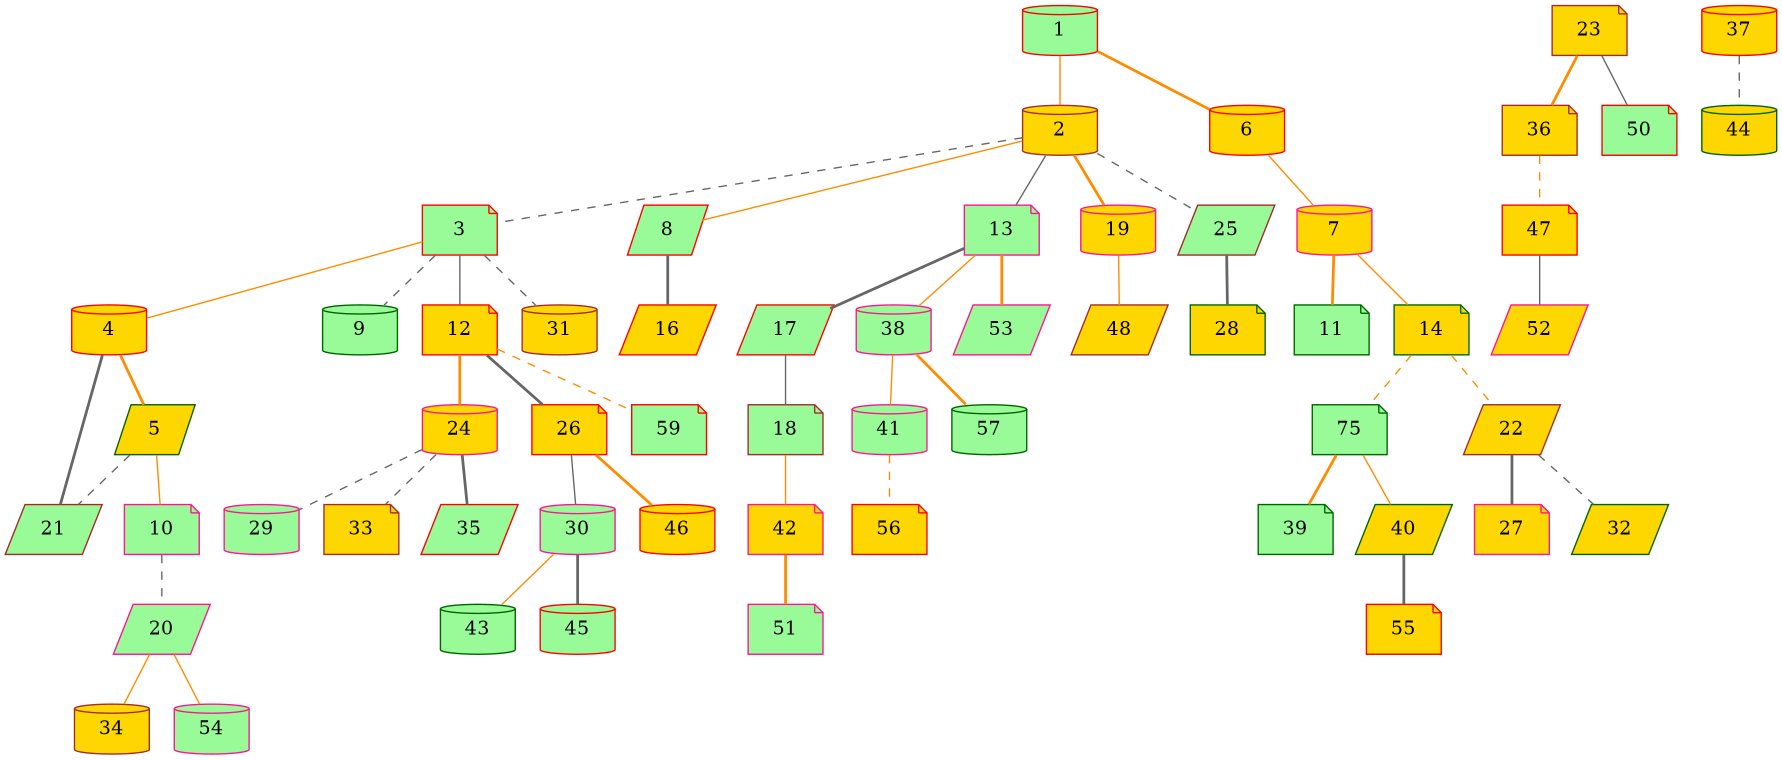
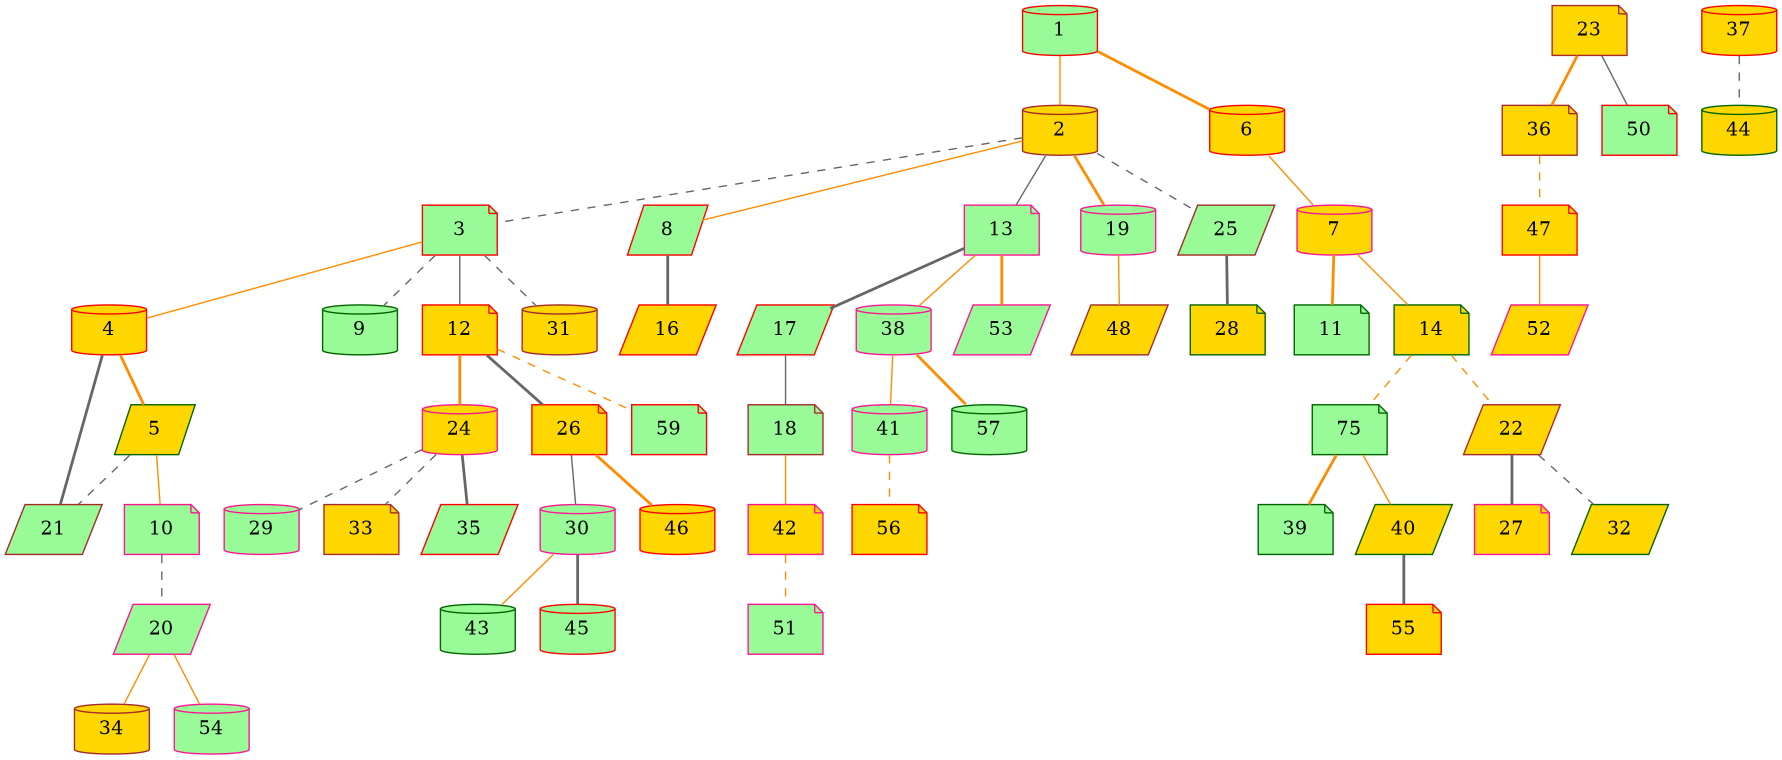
node "19": fillcolor gold -> palegreen
edge "47" -- "52": color gray40 -> darkorange
edge "42" -- "51": style bold -> dashed
